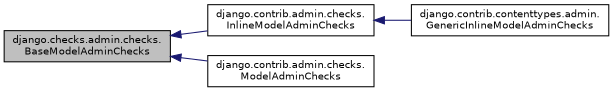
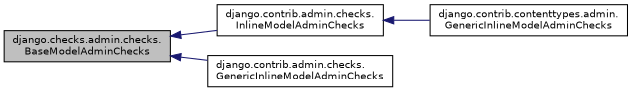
node "django.contrib.admin.checks. ModelAdminChecks": label "django.contrib.admin.checks. ModelAdminChecks" -> "django.contrib.admin.checks. GenericInlineModelAdminChecks"
